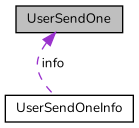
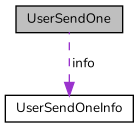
edge "UserSendOneInfo" -> "UserSendOne": reversed
